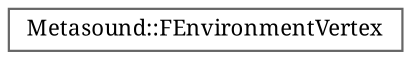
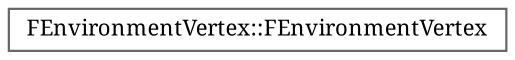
node "Metasound::FEnvironmentVertex": label "Metasound::FEnvironmentVertex" -> "FEnvironmentVertex::FEnvironmentVertex"
